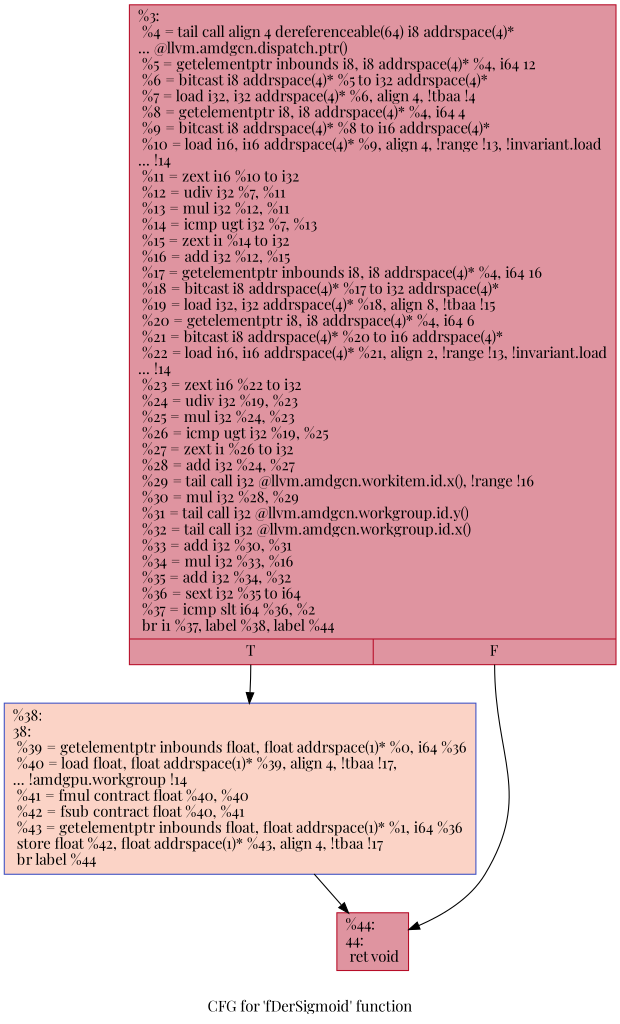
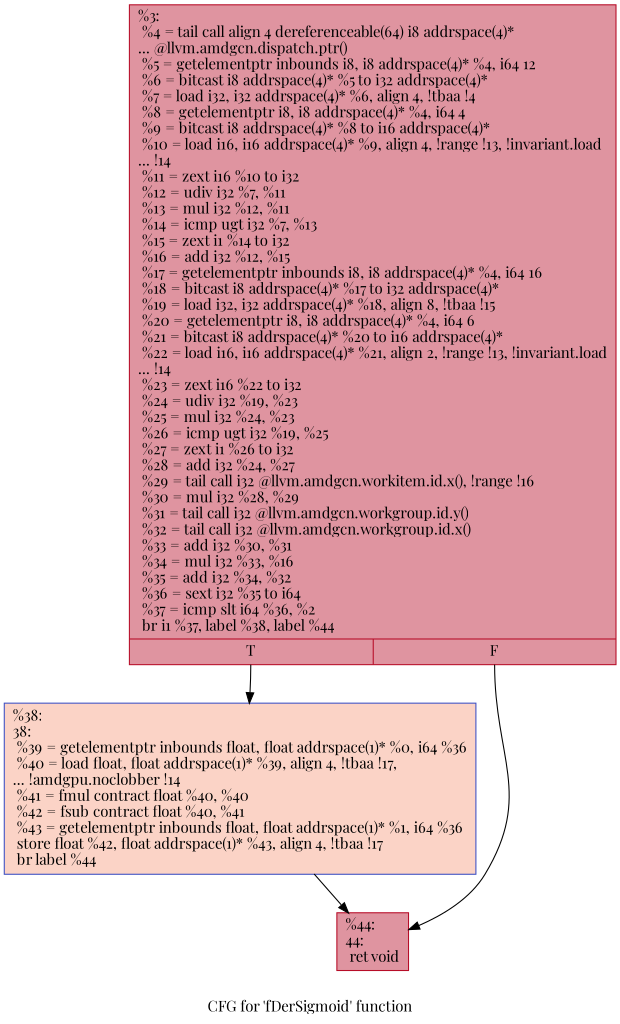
node "%38:": text "... !amdgpu.workgroup !14" -> "... !amdgpu.noclobber !14"
